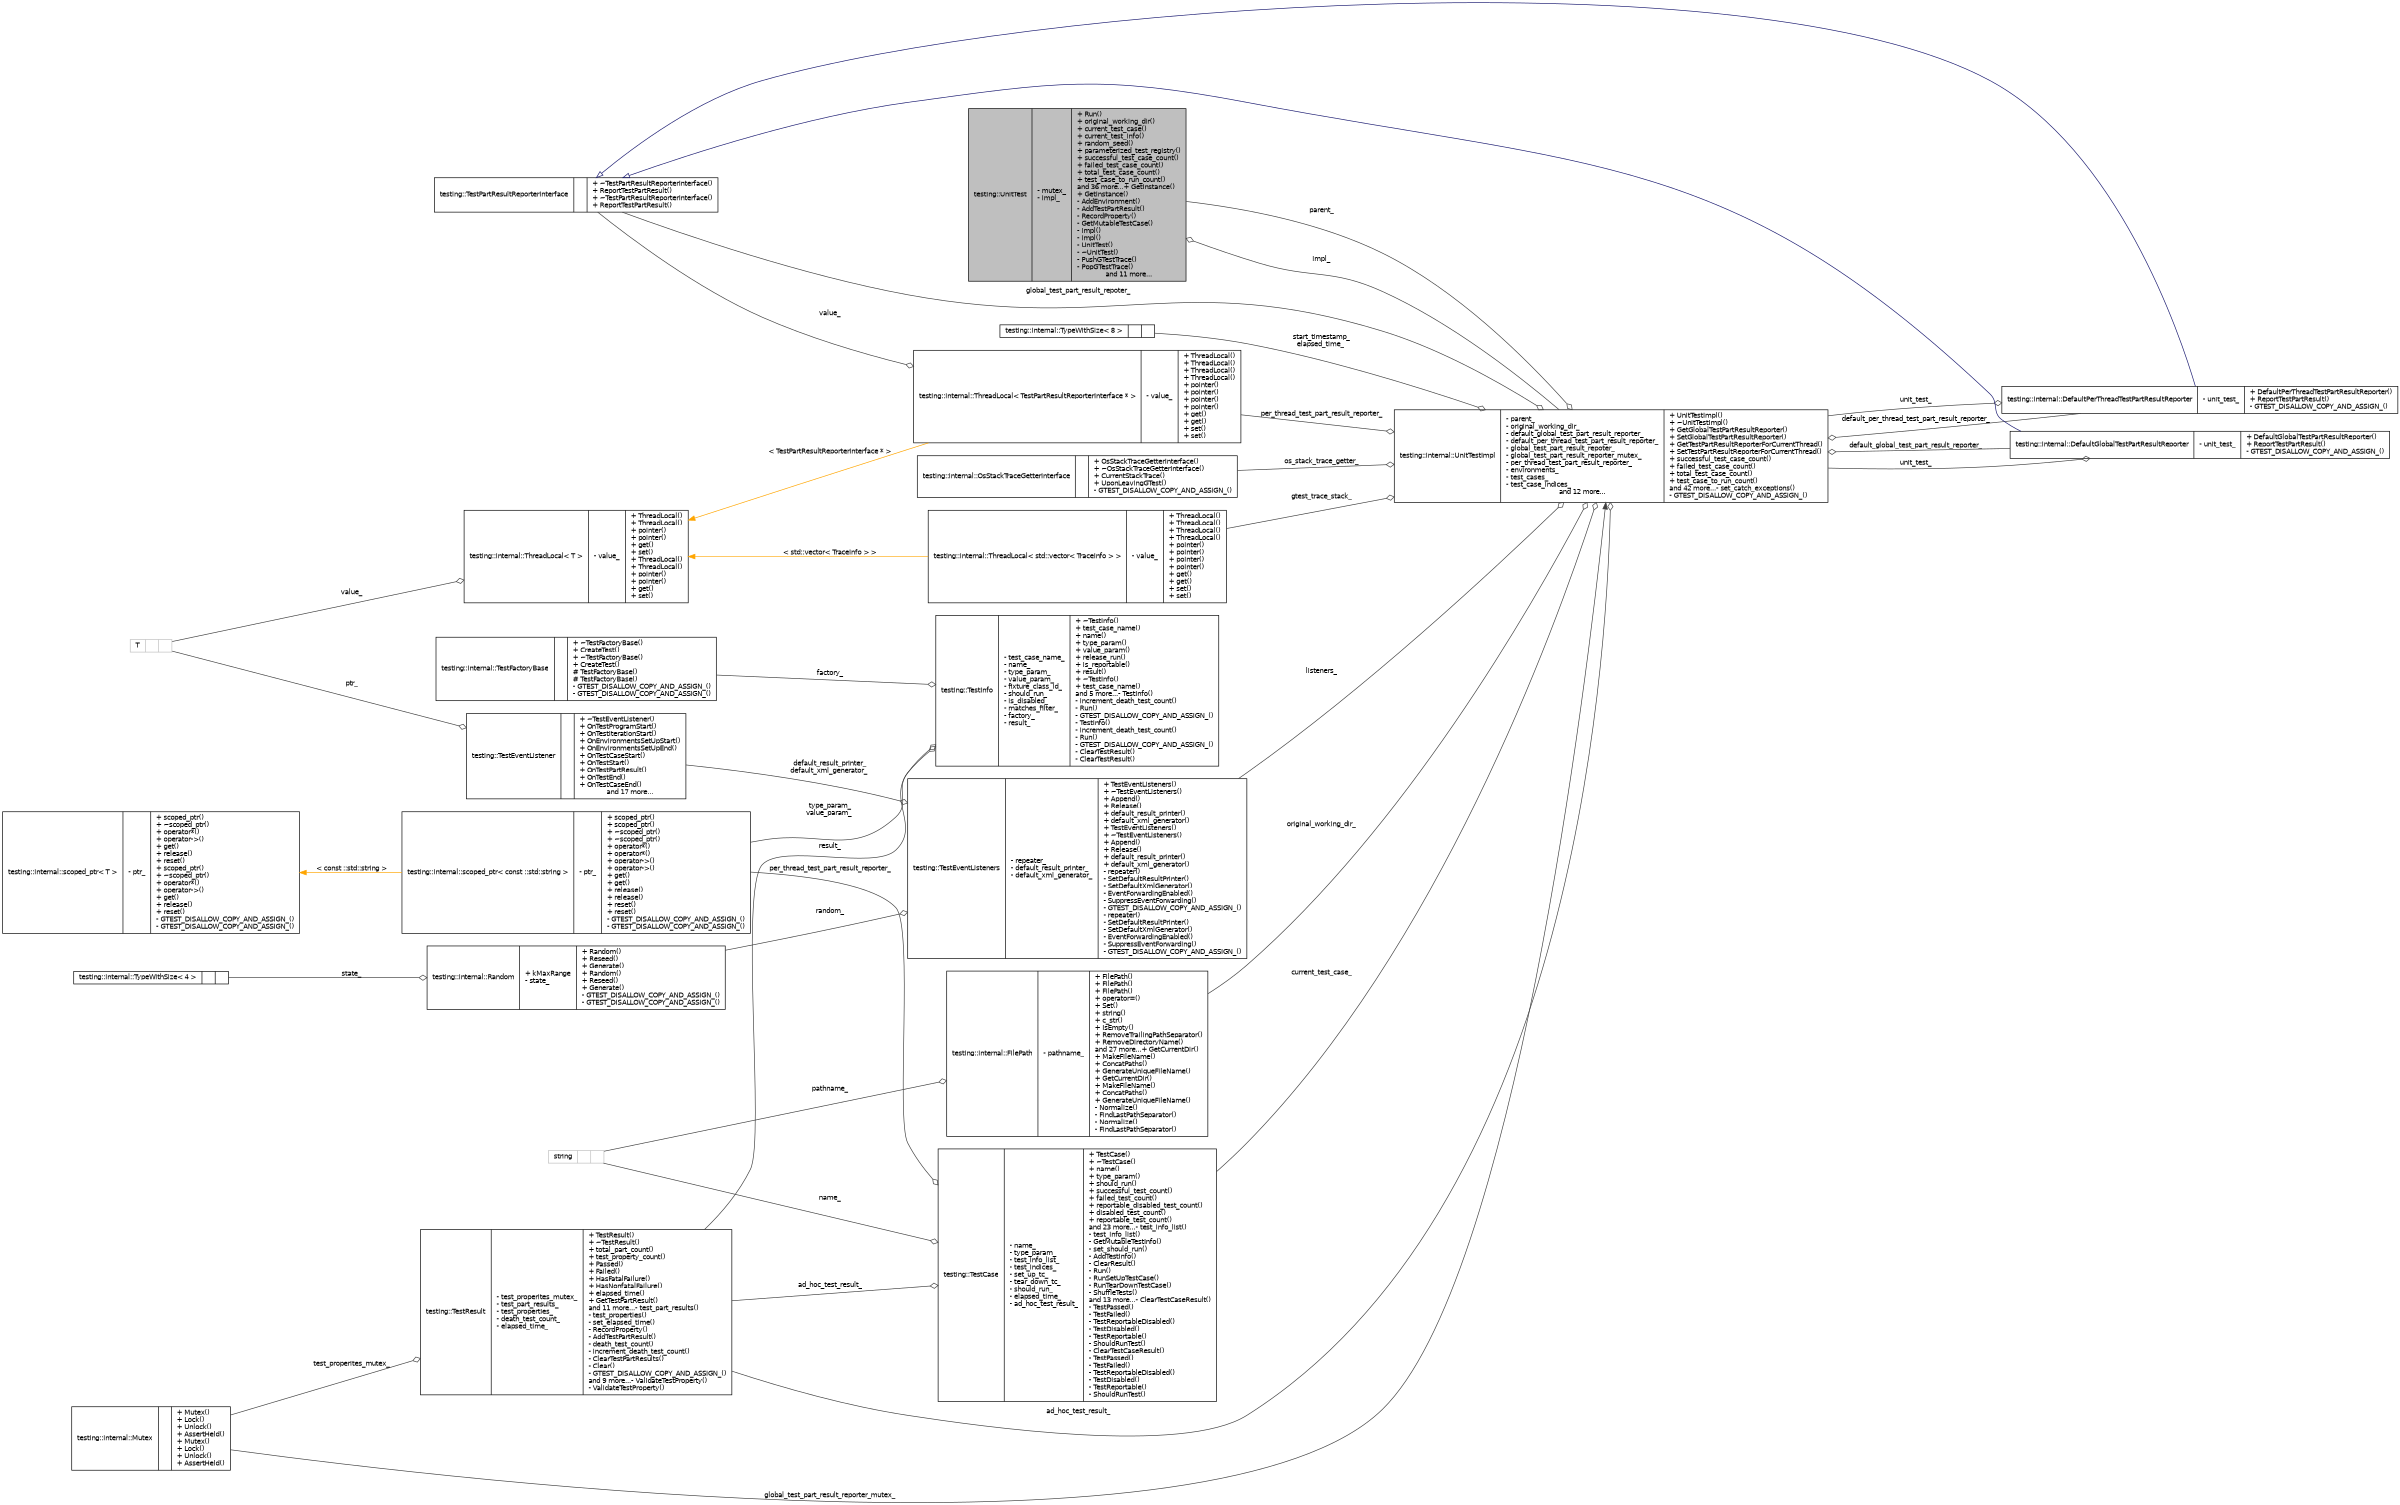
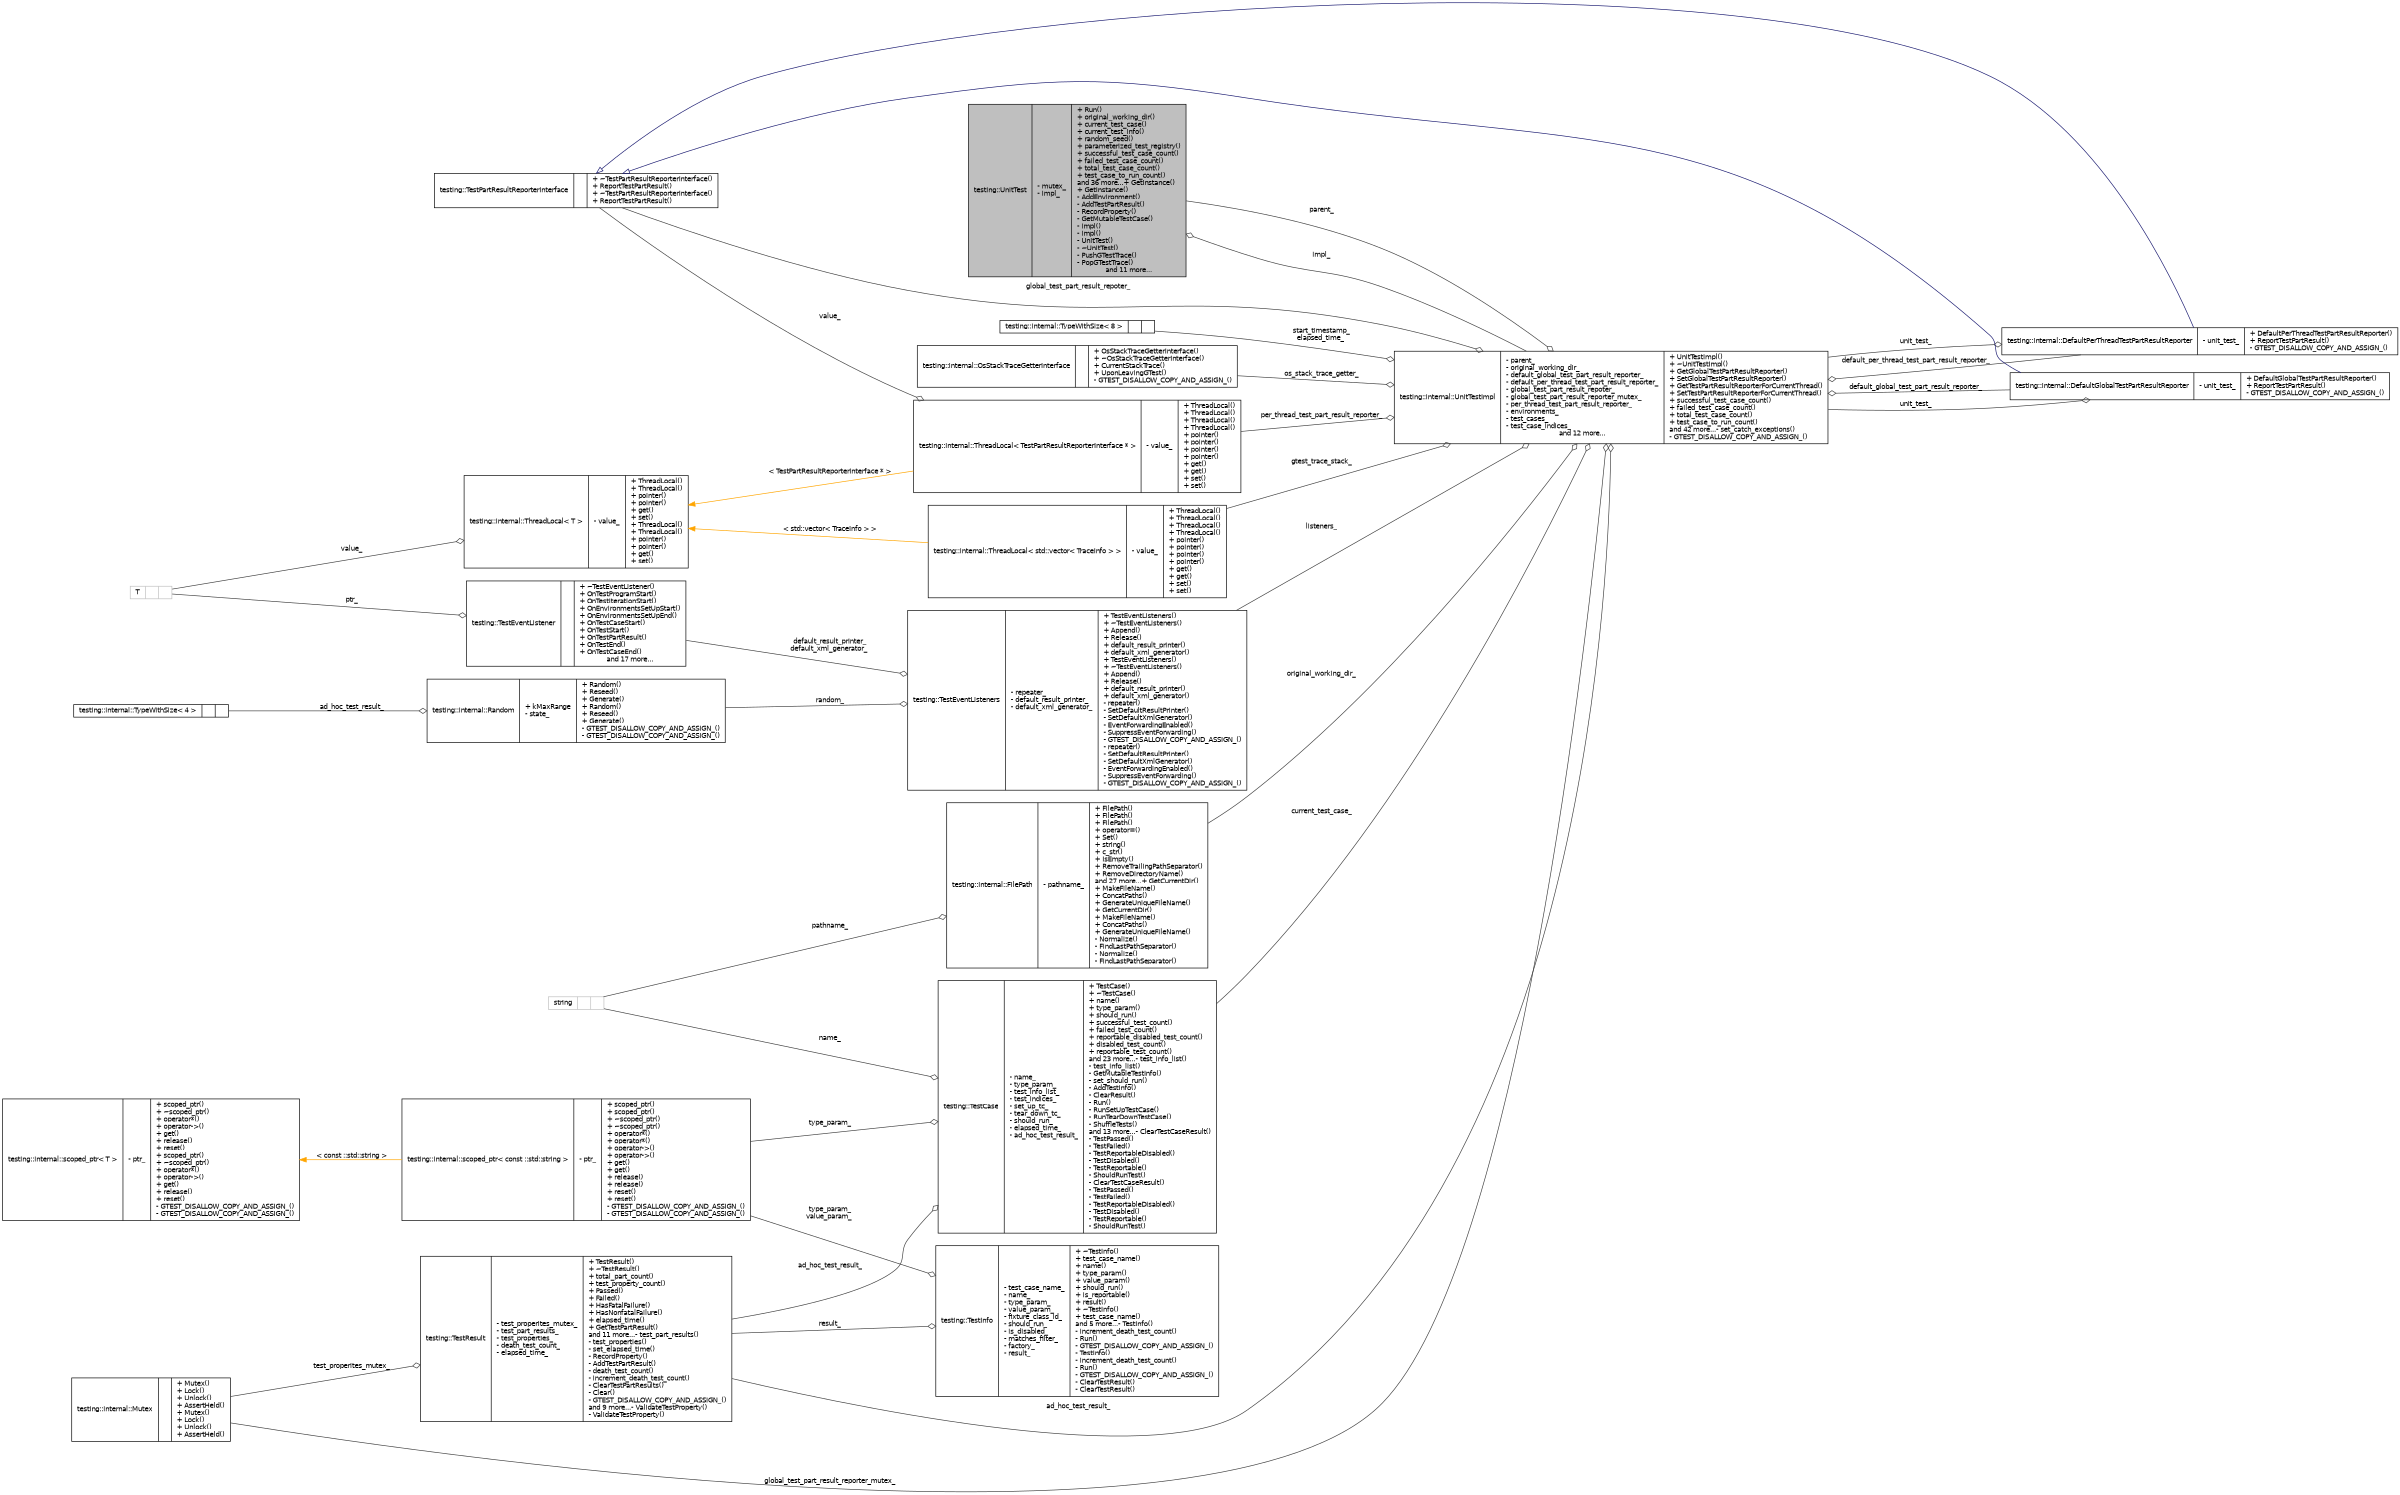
node "testing::TestInfo": text "+ release_run()" -> "+ should_run()"
node "testing::internal::TestFactoryBase": removed
edge "testing::internal::scoped_ptr< const ::std::string >" -> "testing::TestCase": label " per_thread_test_part_result_reporter_" -> " type_param_"
edge "testing::internal::TypeWithSize< 4 >" -> "testing::internal::Random": label " state_" -> " ad_hoc_test_result_"
edge "testing::internal::Mutex" -> "testing::internal::UnitTestImpl": arrowhead normal -> odiamond
